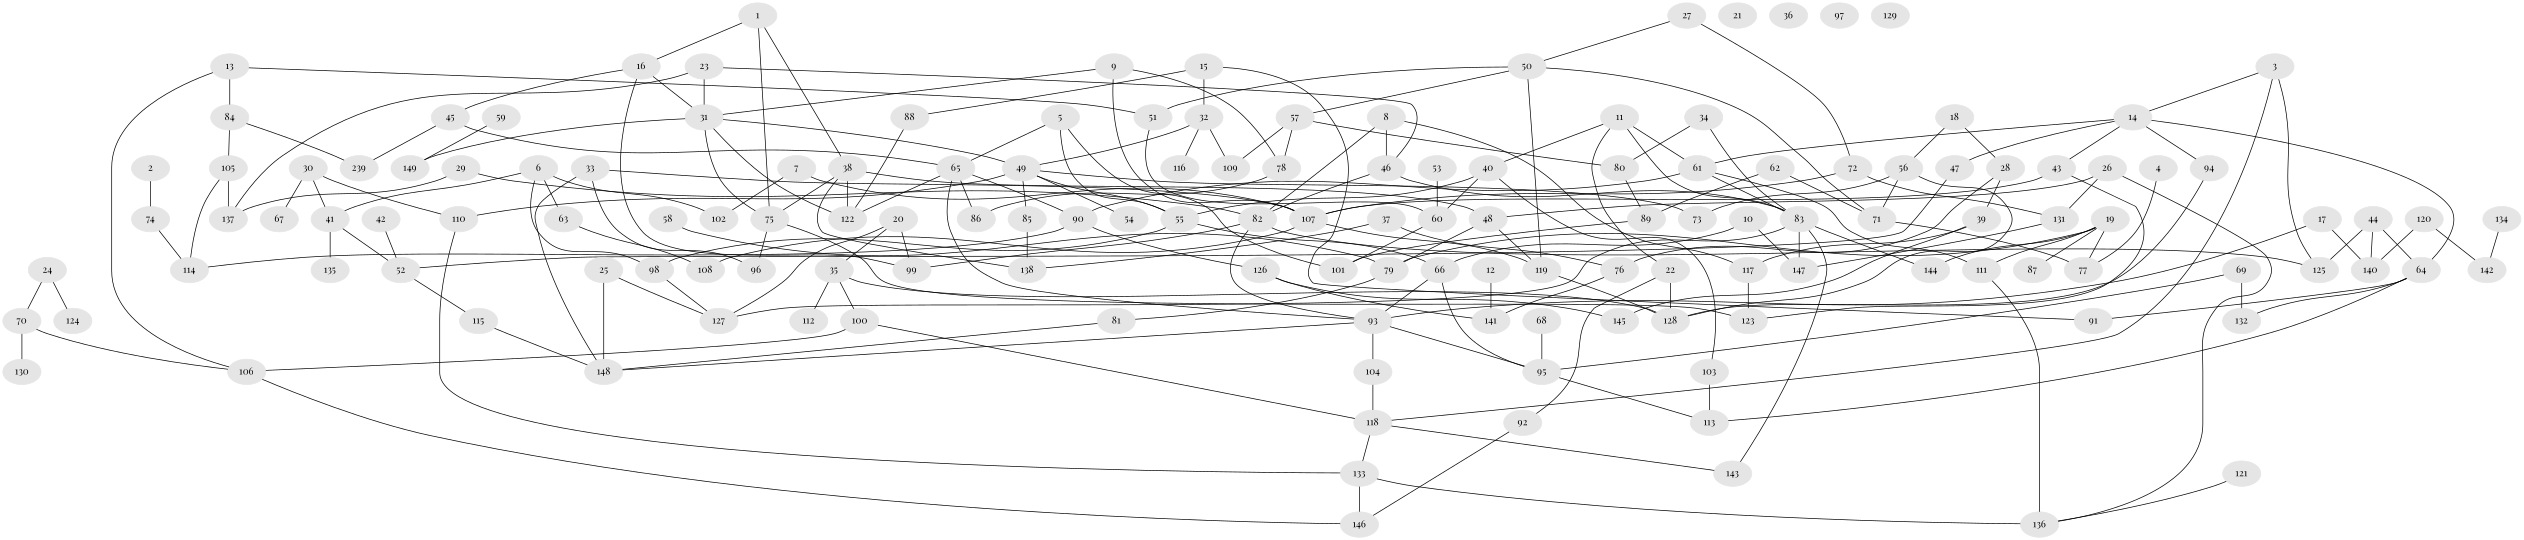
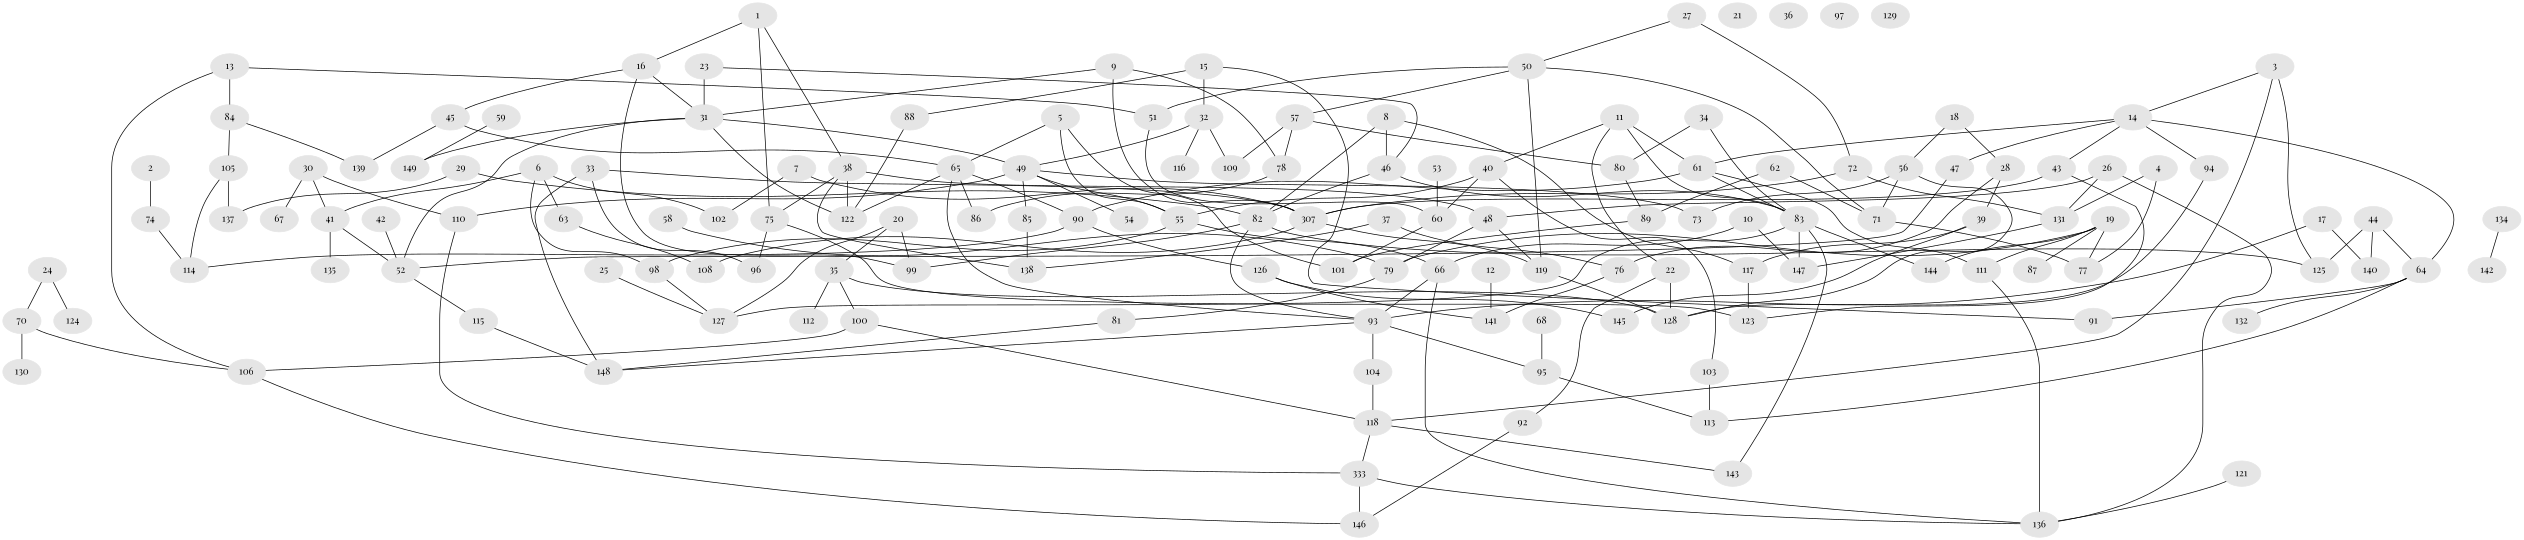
edge "23" -- "137": removed
node "239": label "239" -> "139"
edge "31" -- "75": now "31" -- "52"
edge "4" -- "131": added
node "107": label "107" -> "307"
node "120": removed
node "69": removed
edge "25" -- "148": removed
edge "66" -- "95": now "66" -- "136"
node "133": label "133" -> "333"
